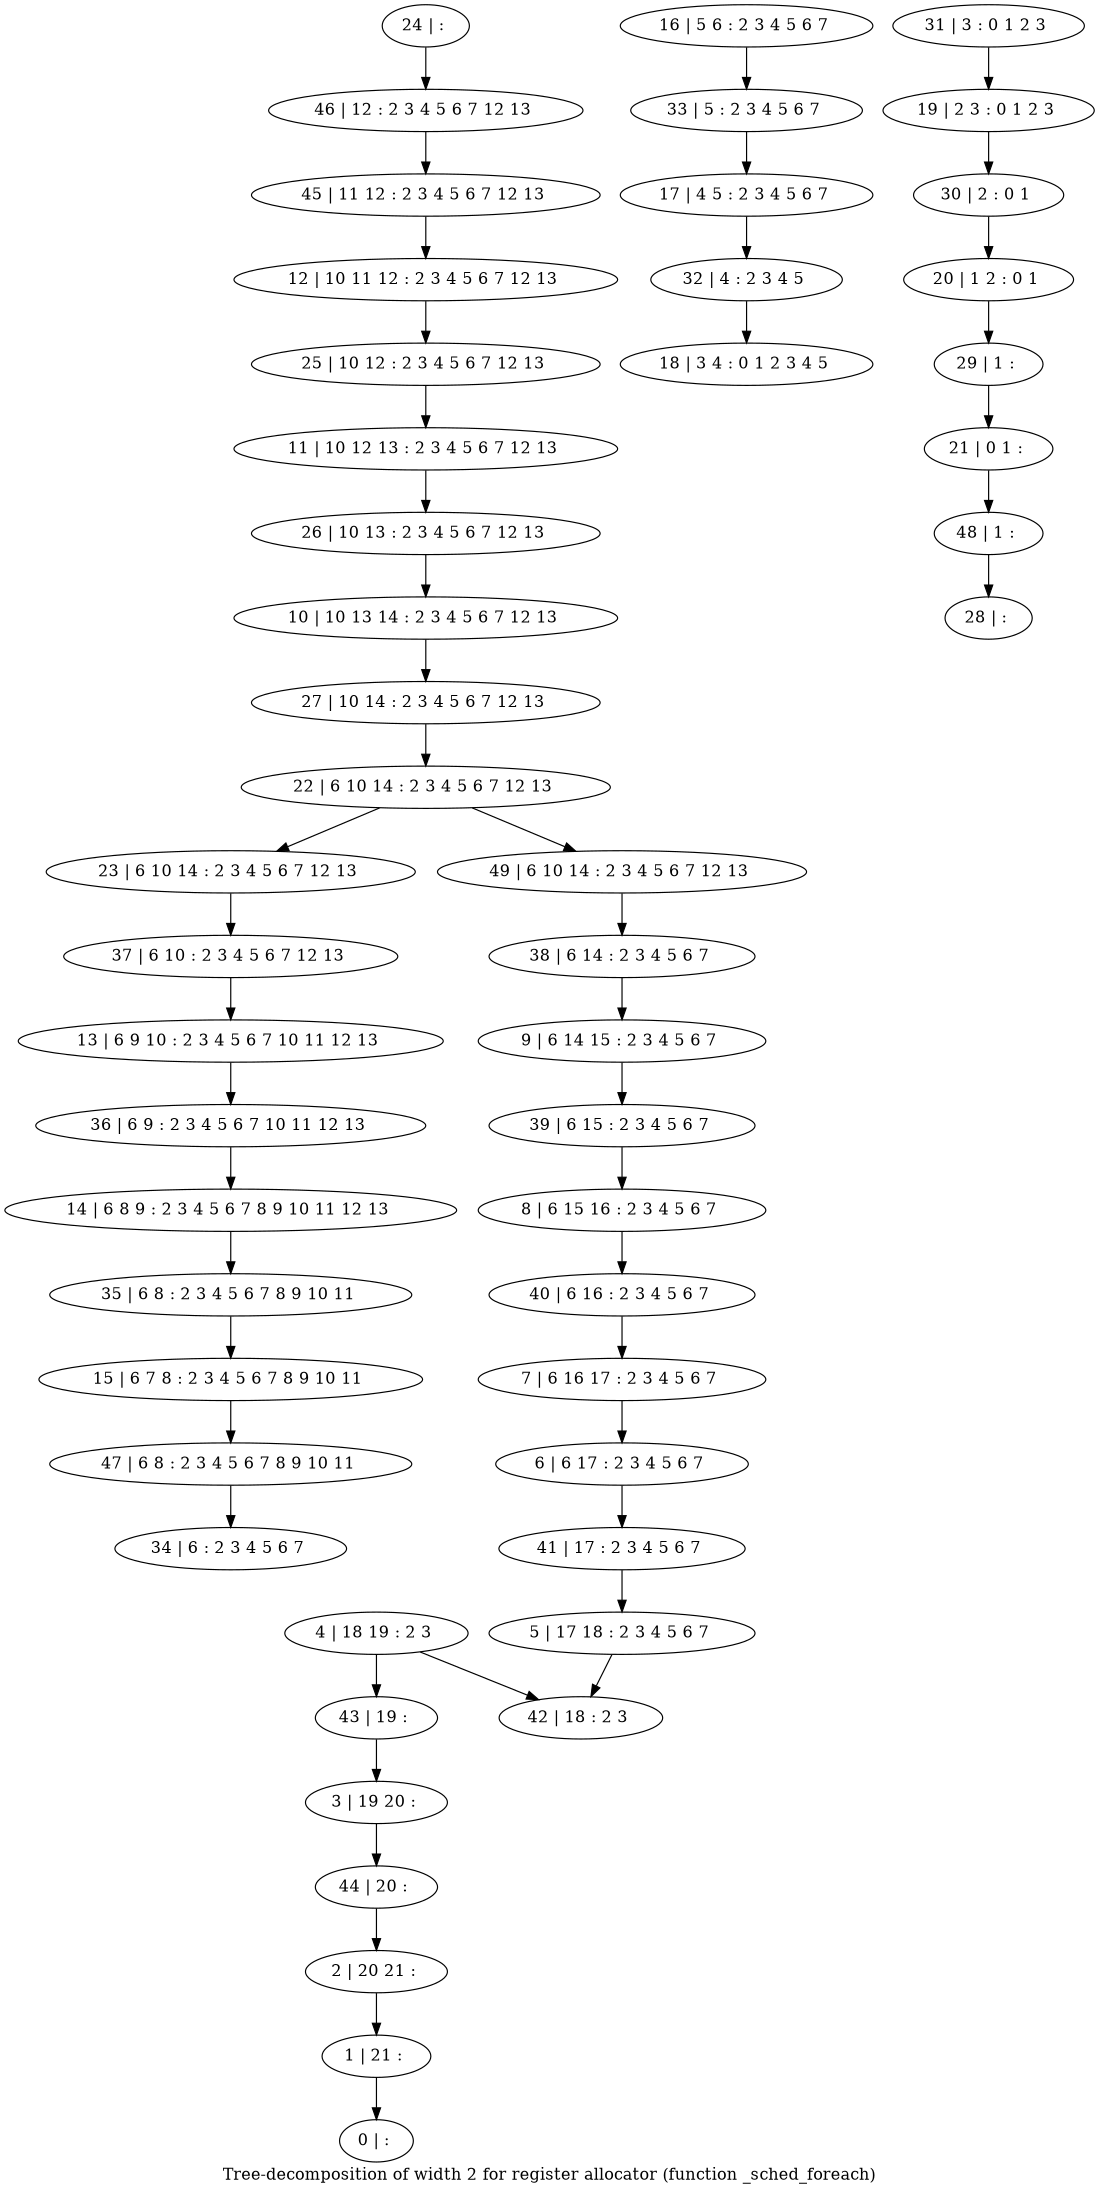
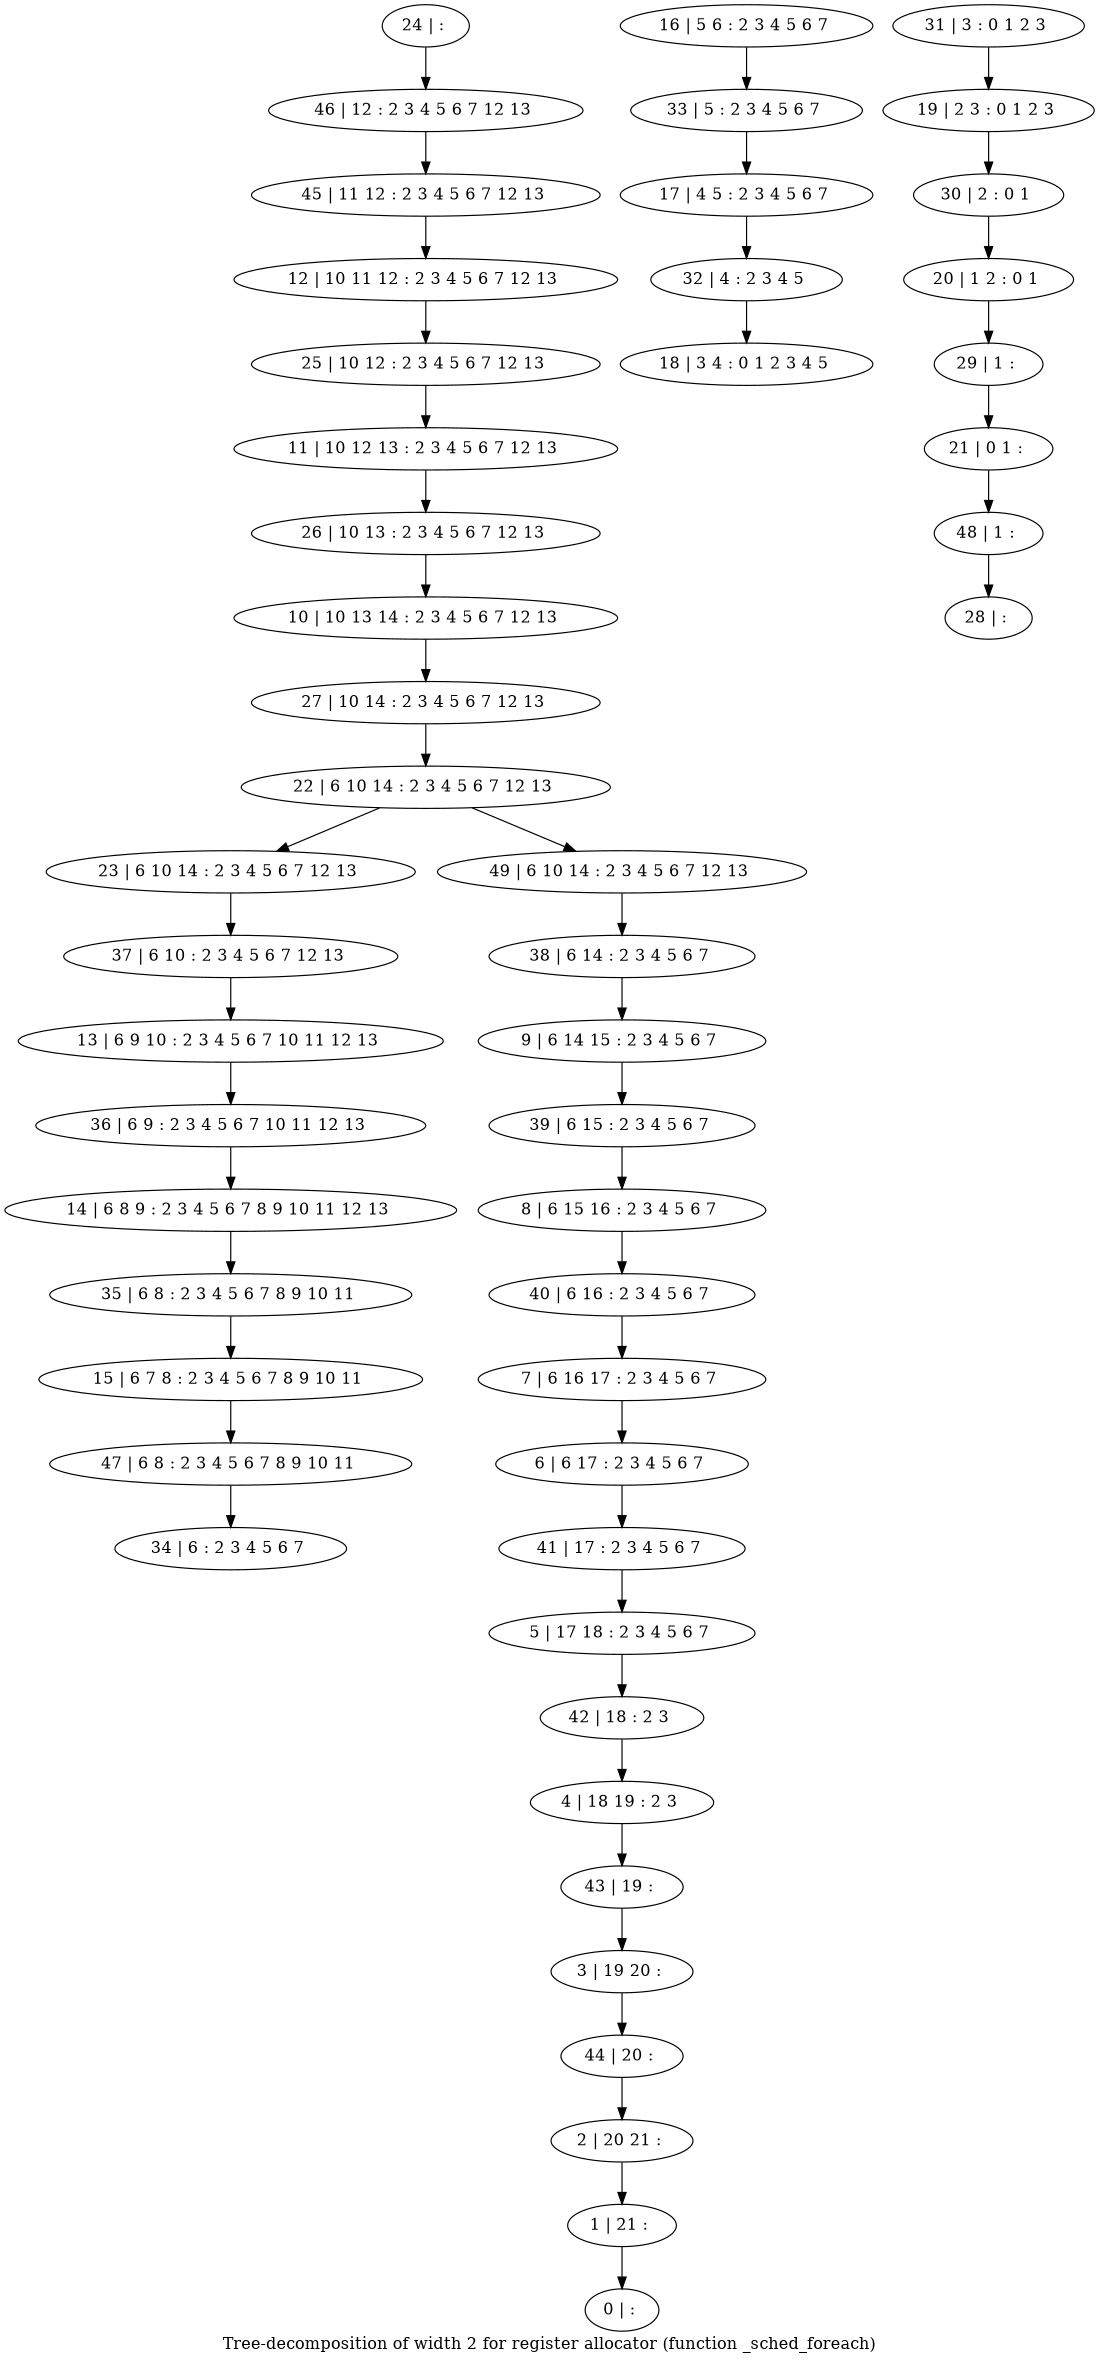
edge "4 | 18 19 : 2 3" -> "42 | 18 : 2 3": reversed
